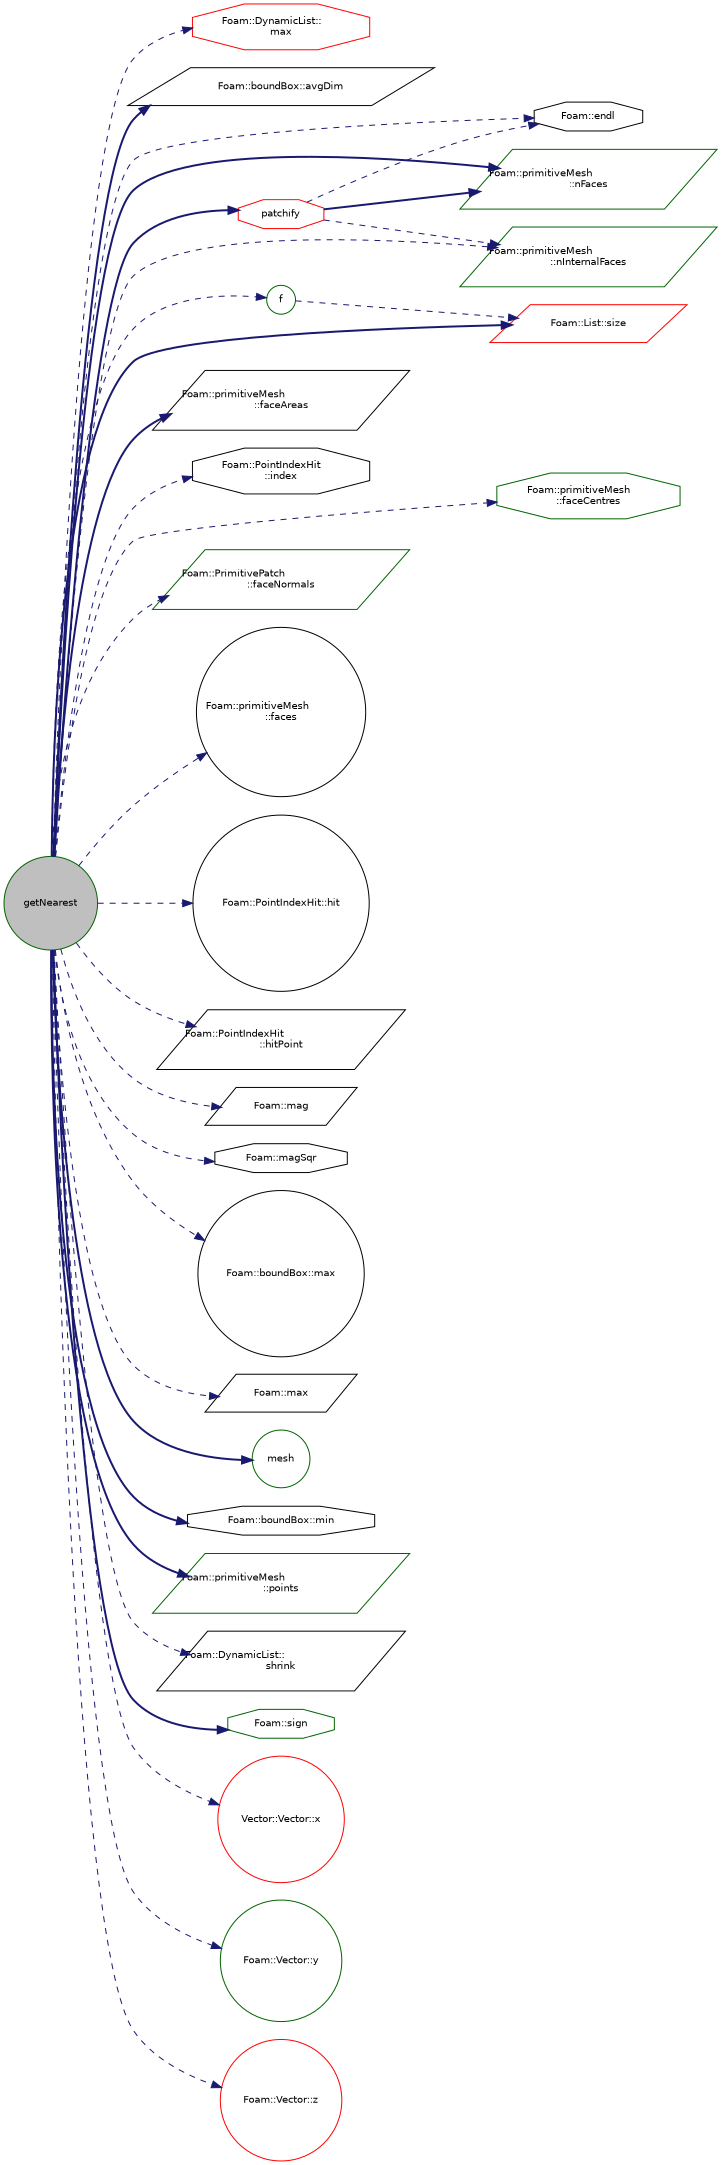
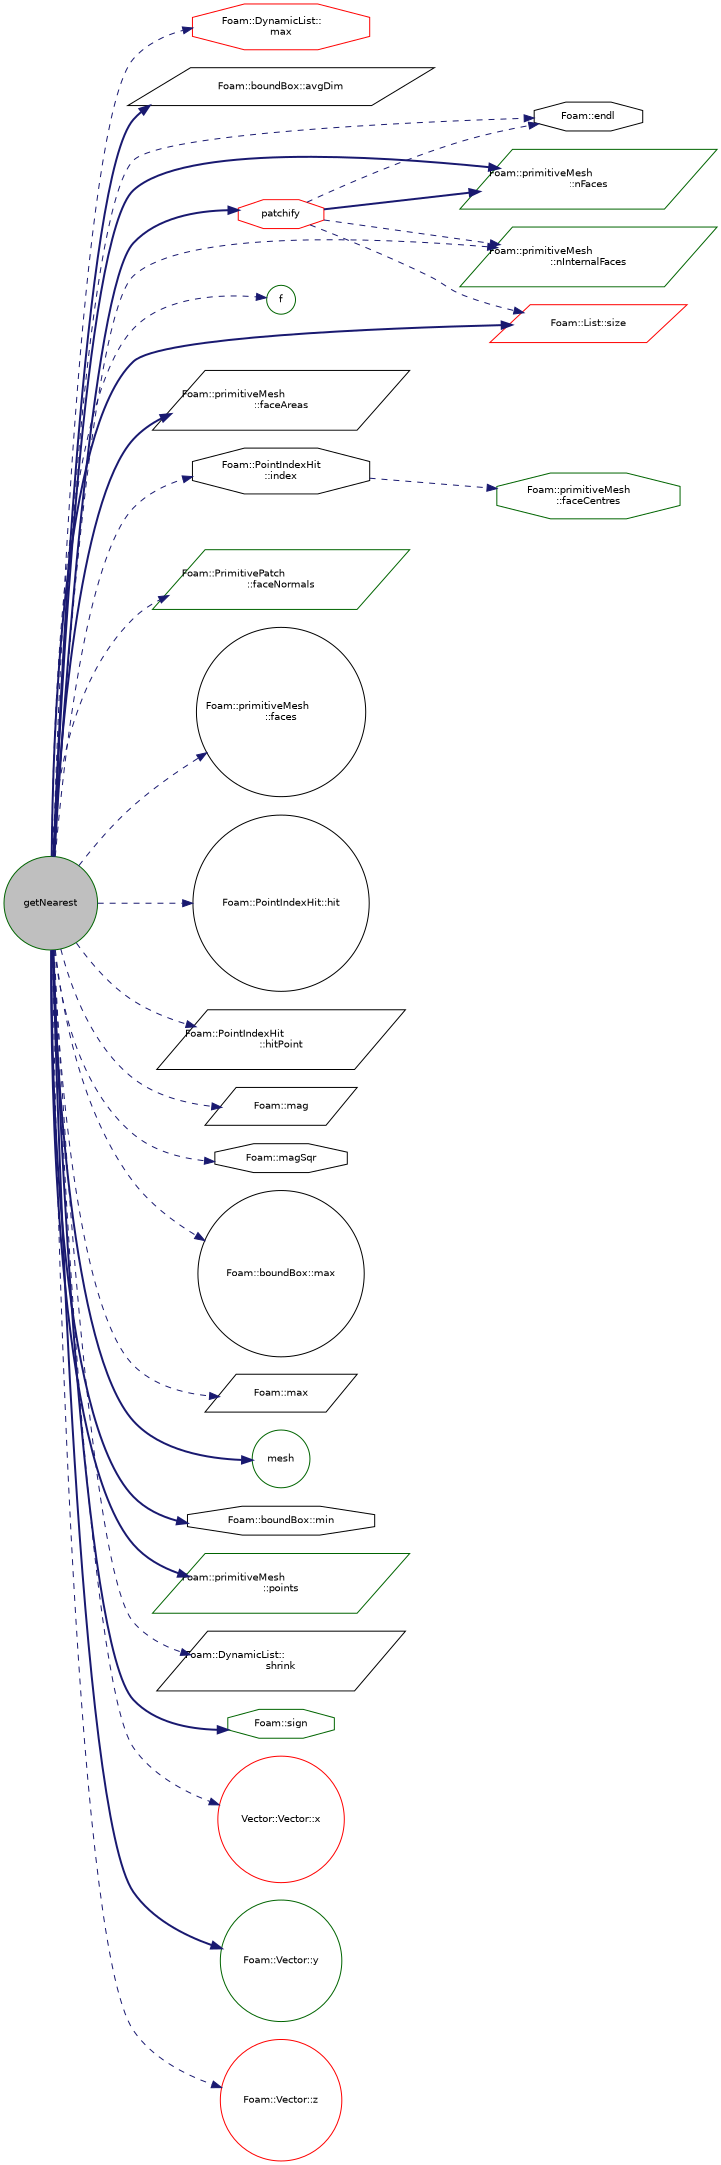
edge "f" -> "Foam::List::size": now "patchify" -> "Foam::List::size"
edge "getNearest" -> "Foam::primitiveMesh ::faceCentres": now "Foam::PointIndexHit ::index" -> "Foam::primitiveMesh ::faceCentres"
edge "getNearest" -> "Foam::Vector::y": style dashed -> bold
